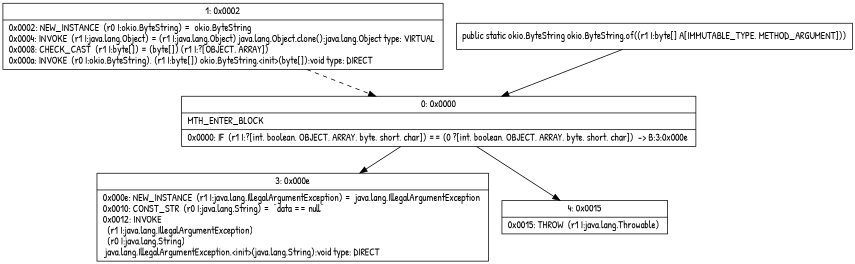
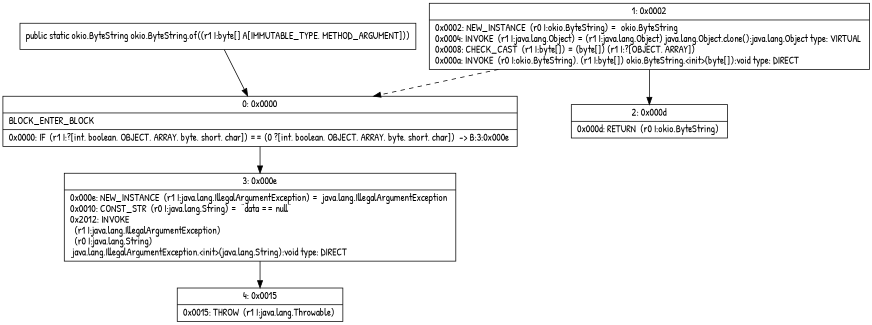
node "0: 0x0000": text "MTH_ENTER_BLOCK" -> "BLOCK_ENTER_BLOCK"
node "2: 0x000d": added
edge "0: 0x0000" -> "4: 0x0015": now "3: 0x000e" -> "4: 0x0015"
node "3: 0x000e": text "0x0012: INVOKE" -> "0x2012: INVOKE"
